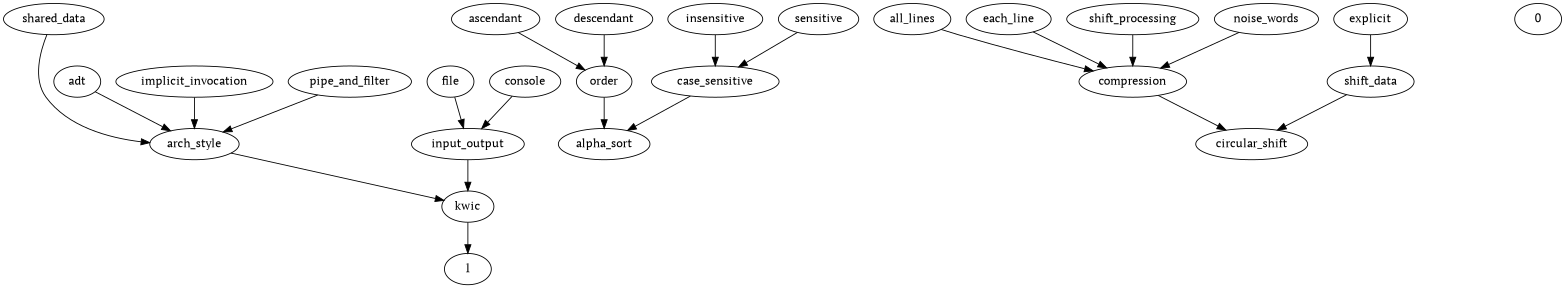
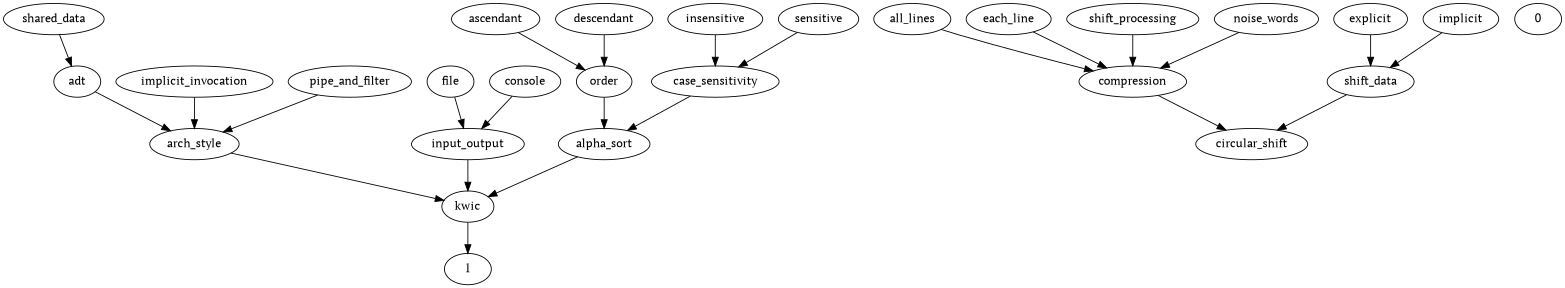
node "implicit": added
node "case_sensitive": label "case_sensitive" -> "case_sensitivity"
edge "shared_data" -> "arch_style": now "shared_data" -> "adt"
edge "alpha_sort" -> "kwic": added
